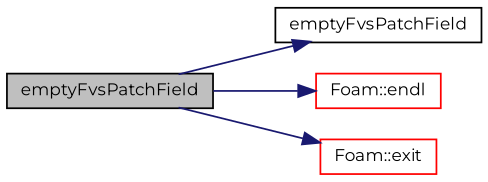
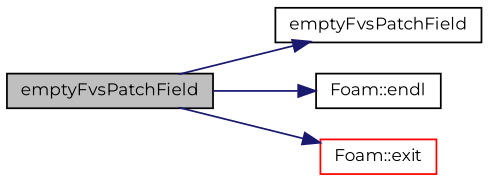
node "Foam::endl": color red -> black
